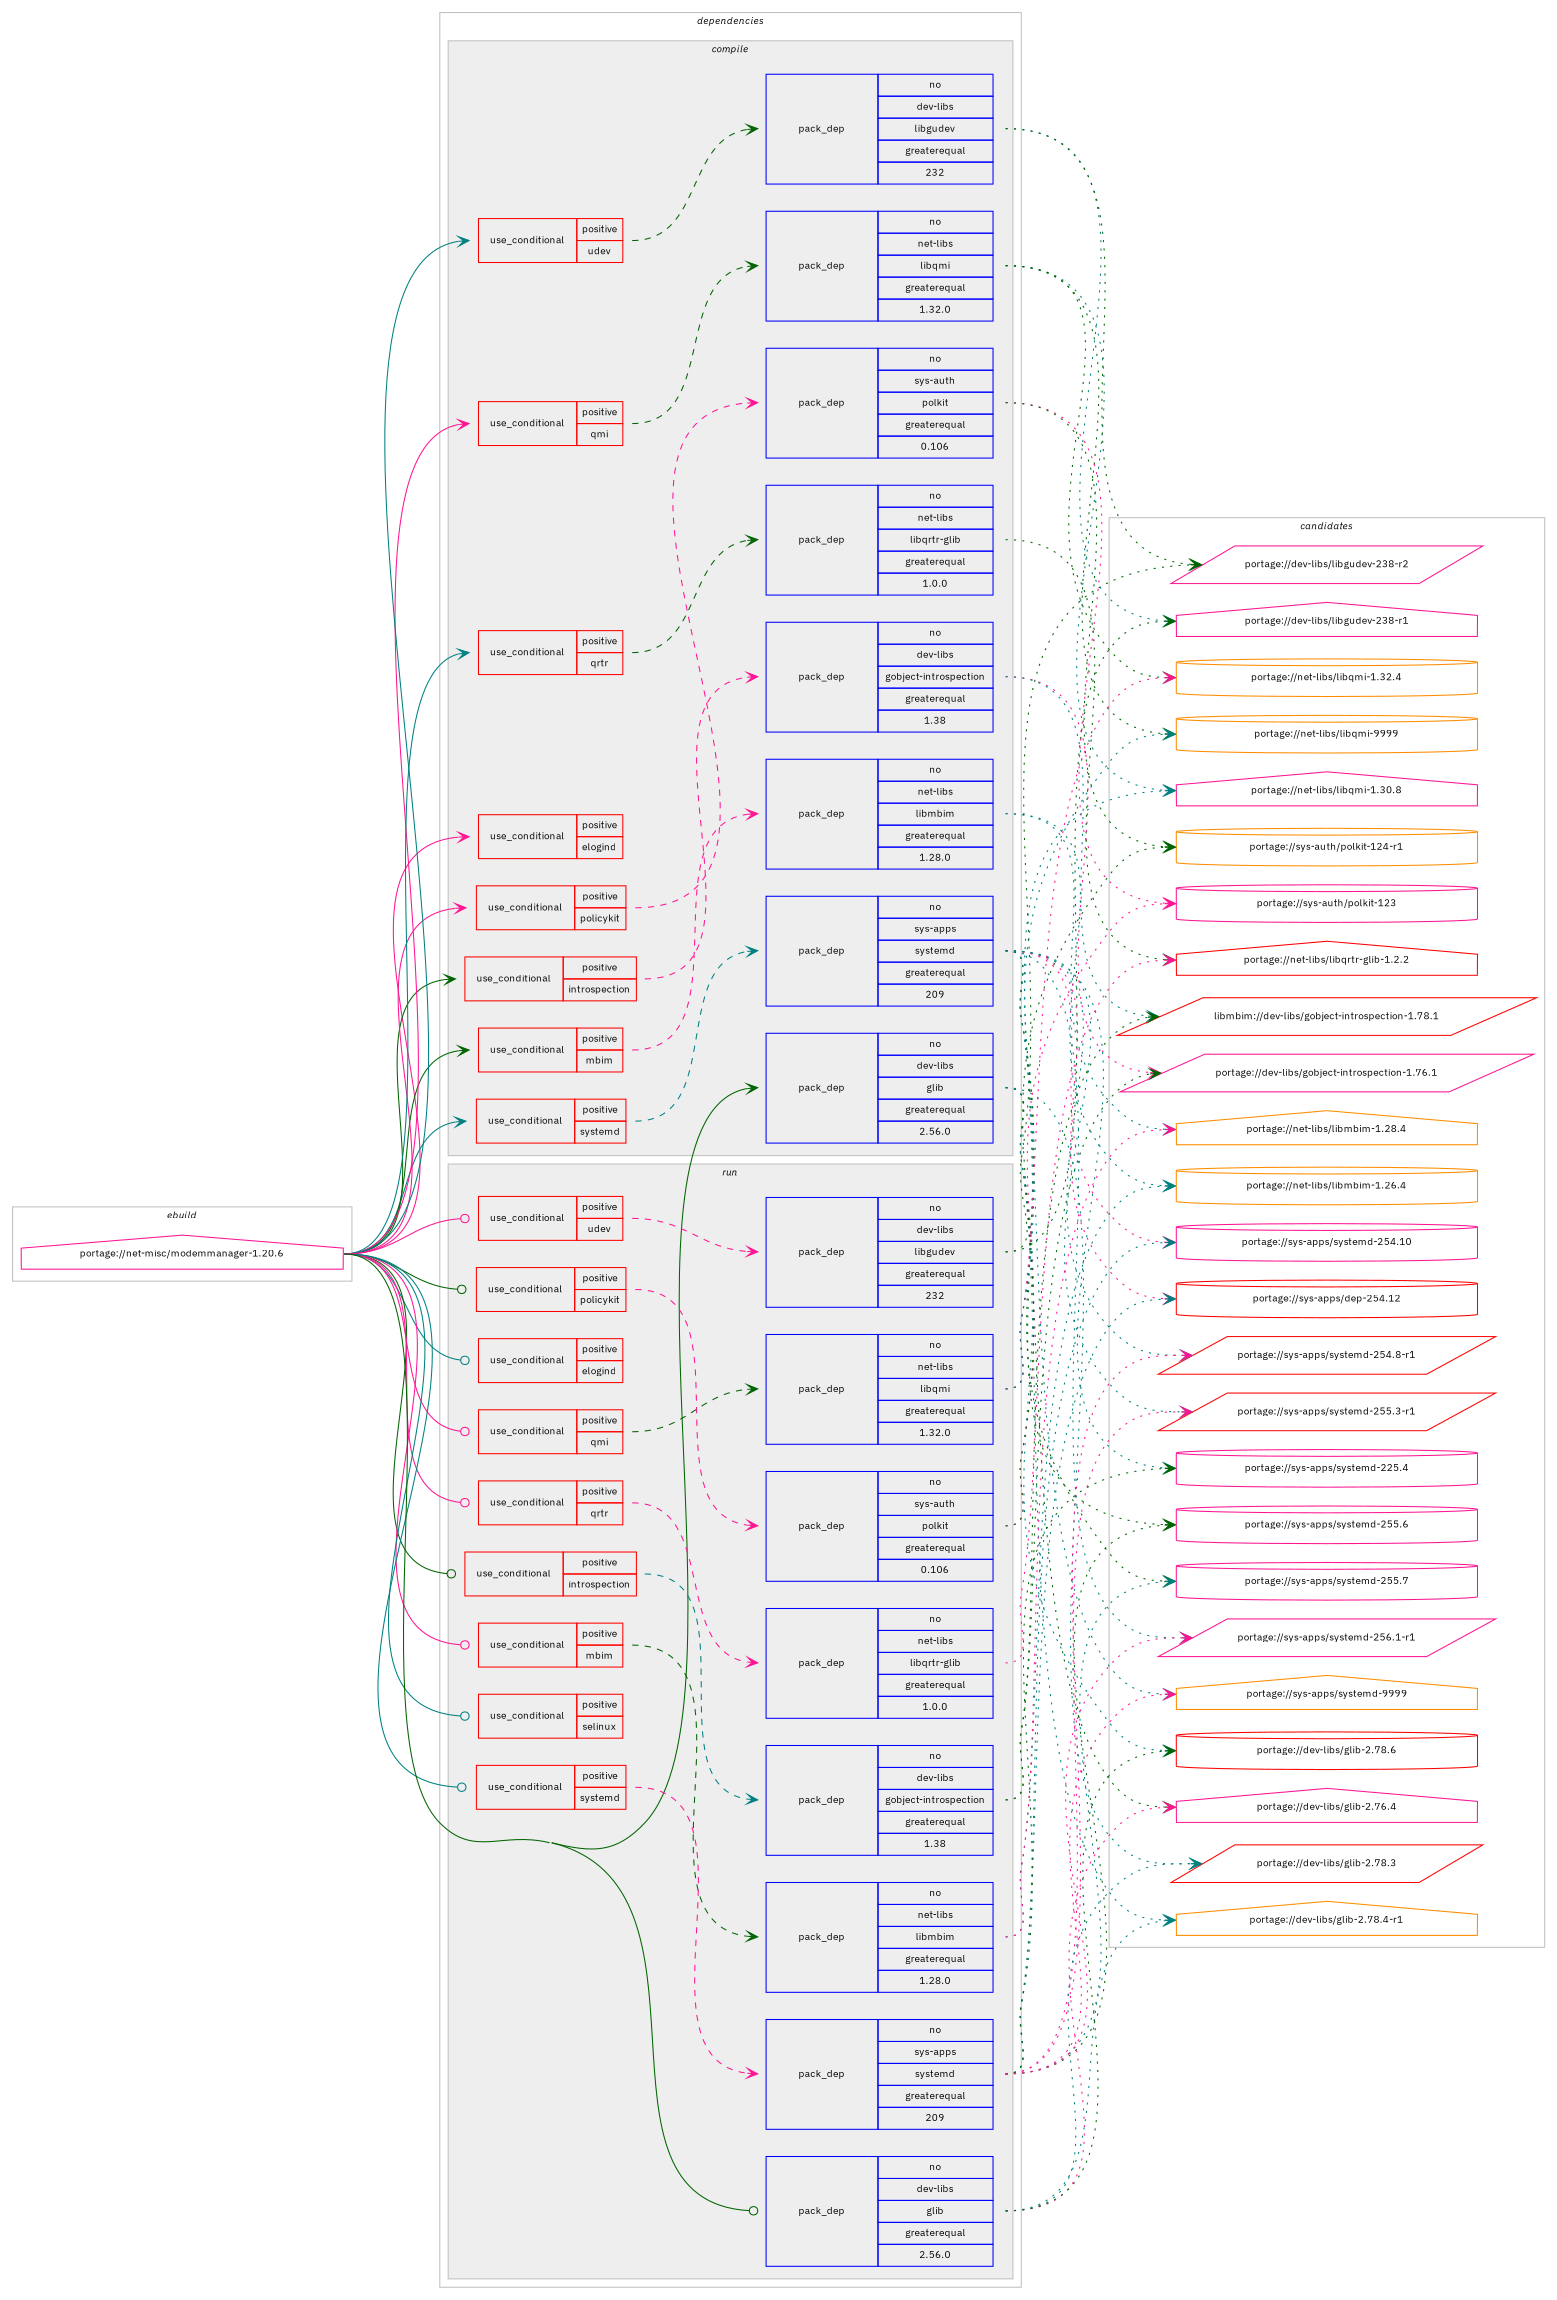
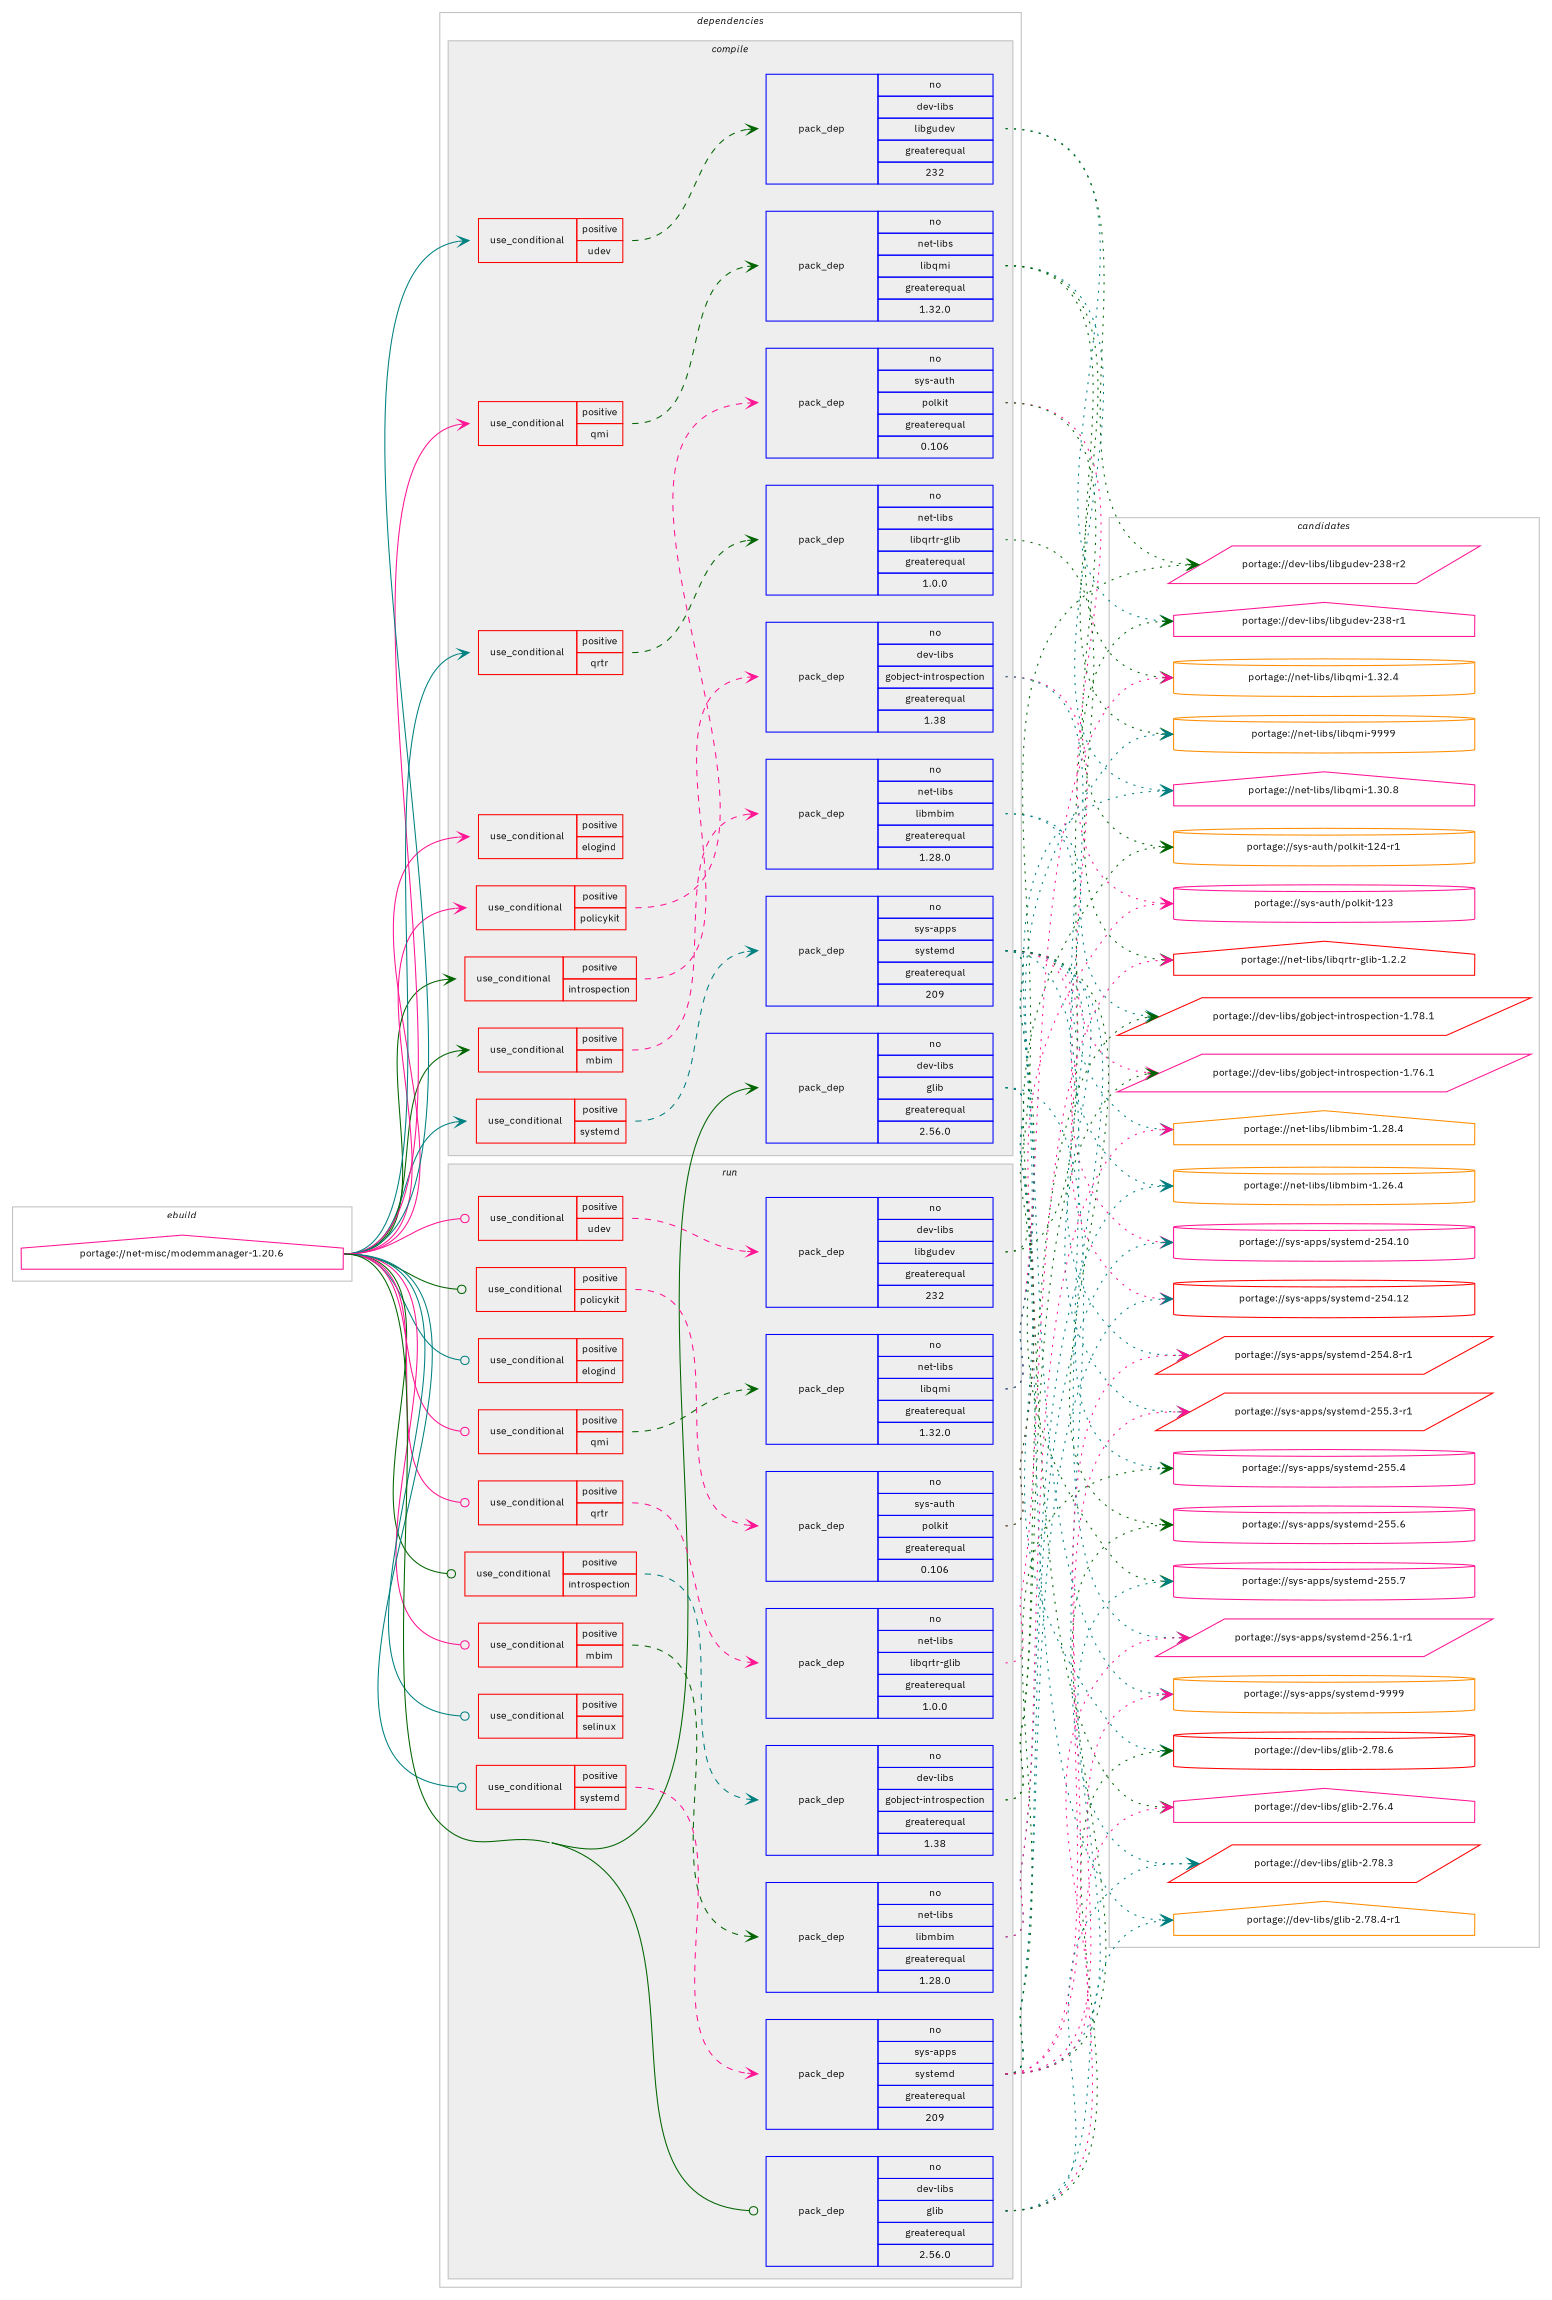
node "libmbim://dev-libs/gobject-introspection-1.78.1": label "libmbim://dev-libs/gobject-introspection-1.78.1" -> "portage://dev-libs/gobject-introspection-1.78.1"
node "portage://sys-apps/dep-254.12": label "portage://sys-apps/dep-254.12" -> "portage://sys-apps/systemd-254.12"
node "portage://sys-apps/systemd-225.4": label "portage://sys-apps/systemd-225.4" -> "portage://sys-apps/systemd-255.4"
node "portage://sys-apps/systemd-9999": shape house -> cylinder
